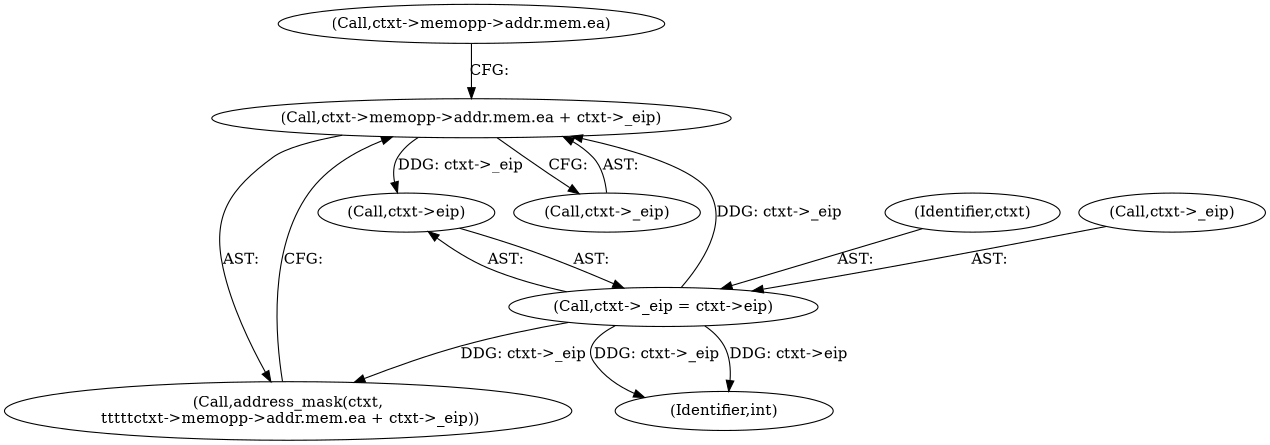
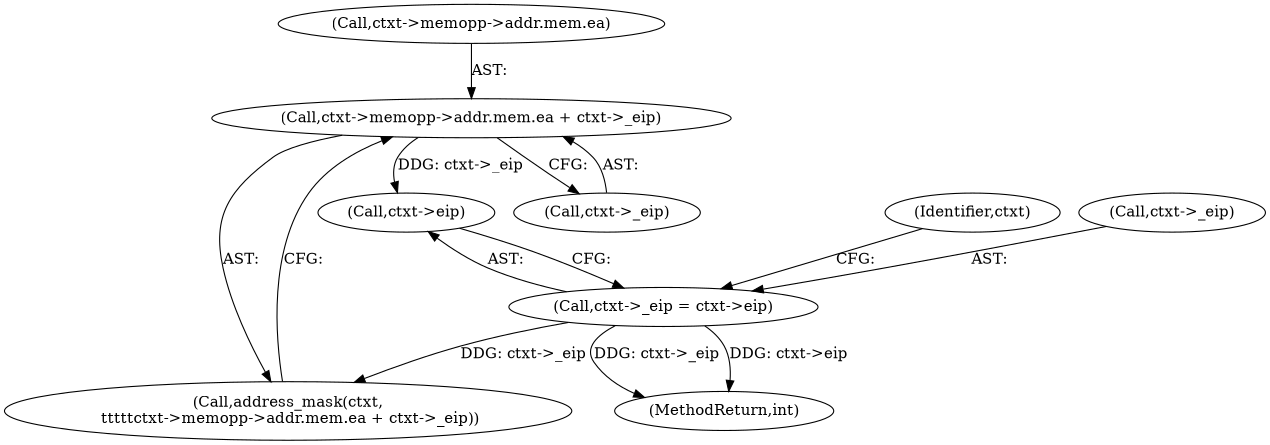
edge "(Call,ctxt->memopp->addr.mem.ea)" -> "(Call,ctxt->memopp->addr.mem.ea + ctxt->_eip)": label "CFG: " -> "AST: "
edge "(Call,ctxt->_eip = ctxt->eip)" -> "(Call,ctxt->memopp->addr.mem.ea + ctxt->_eip)": removed, label "DDG: ctxt->_eip"
edge "(Call,ctxt->eip)" -> "(Call,ctxt->_eip = ctxt->eip)": label "AST: " -> "CFG: "
edge "(Identifier,ctxt)" -> "(Call,ctxt->_eip = ctxt->eip)": label "AST: " -> "CFG: "
node "(Identifier,int)": label "(Identifier,int)" -> "(MethodReturn,int)"
